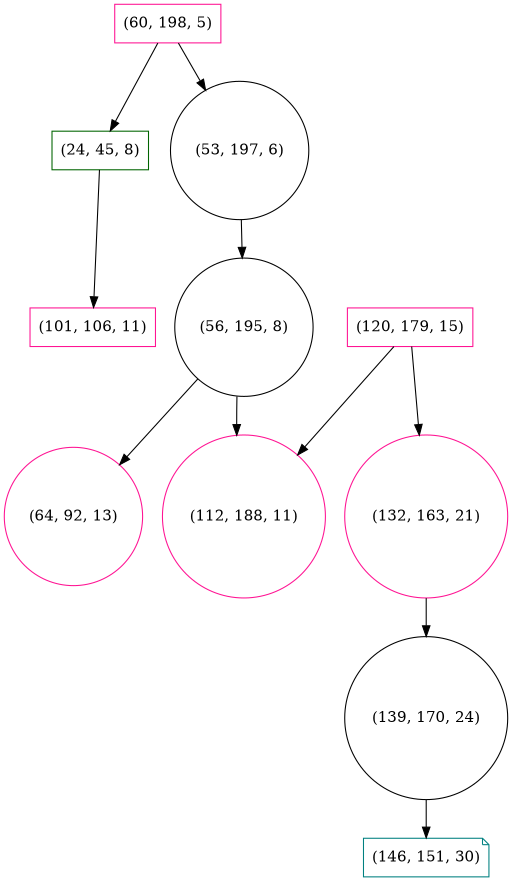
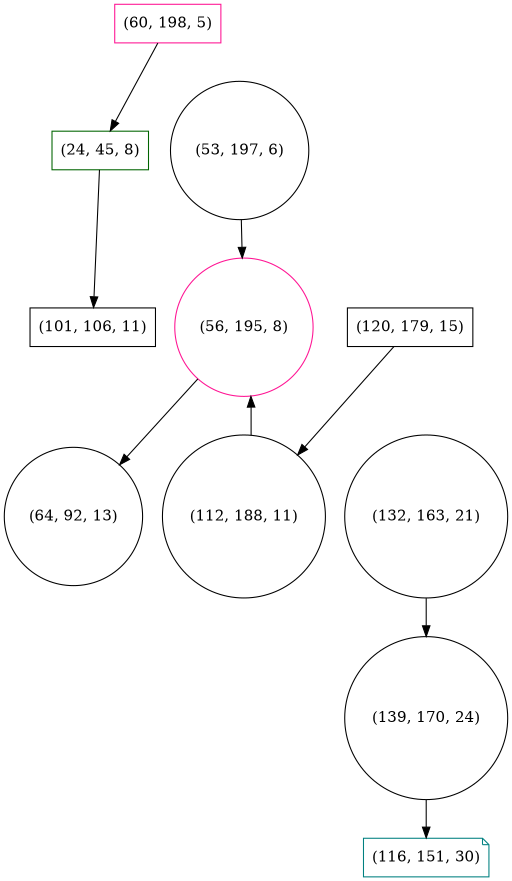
edge "(60, 198, 5)" -> "(53, 197, 6)": removed
node "(101, 106, 11)": color deeppink -> black
node "(56, 195, 8)": color black -> deeppink
node "(120, 179, 15)": color deeppink -> black
edge "(120, 179, 15)" -> "(132, 163, 21)": removed
edge "(56, 195, 8)" -> "(112, 188, 11)": reversed
node "(64, 92, 13)": color deeppink -> black
node "(112, 188, 11)": color deeppink -> black
node "(132, 163, 21)": color deeppink -> black
node "(146, 151, 30)": label "(146, 151, 30)" -> "(116, 151, 30)"
